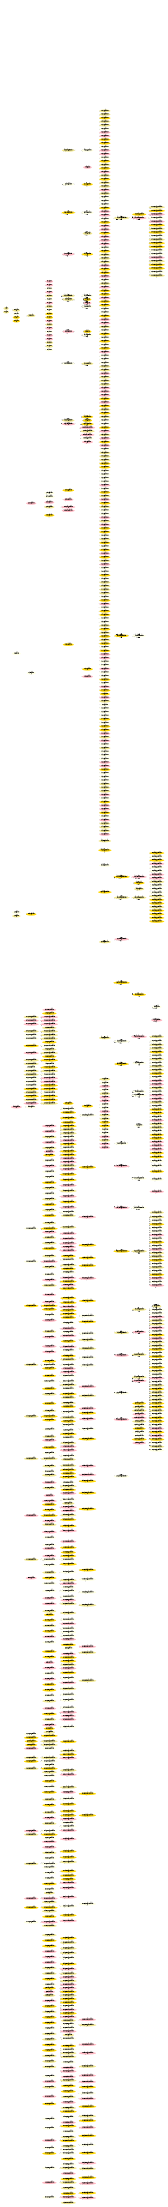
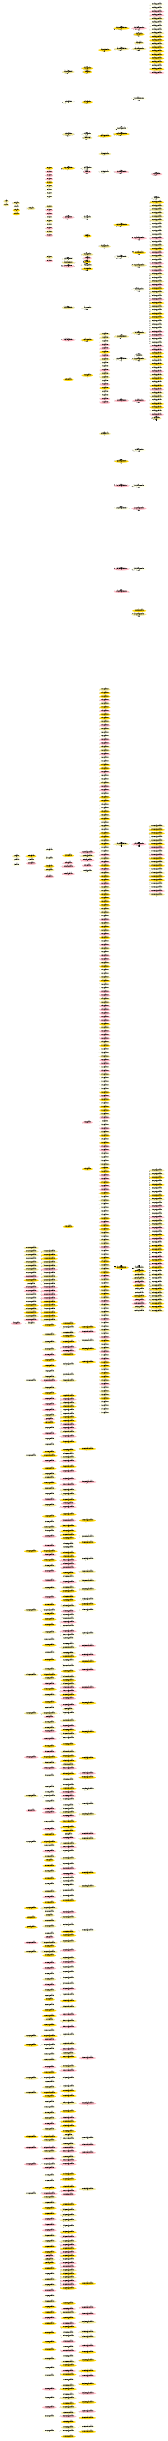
node "H12__IMP_P::InitialValue oo": fillcolor khaki -> gold
node "H11__UGP_P::InitialValue oo": removed
